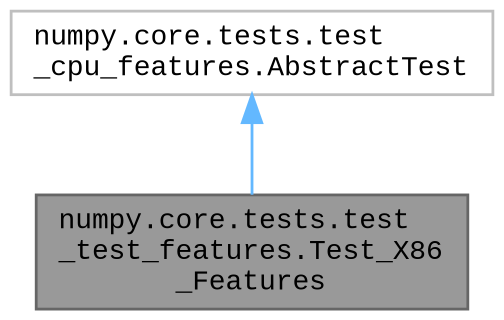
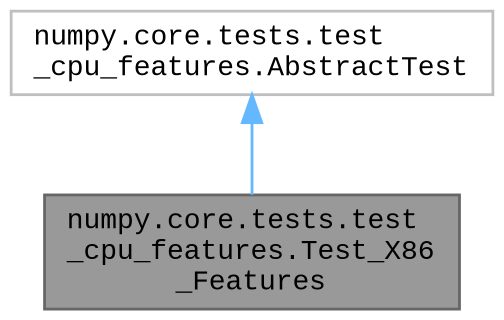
node "numpy.core.tests.test _test_features.Test_X86 _Features": label "numpy.core.tests.test _test_features.Test_X86 _Features" -> "numpy.core.tests.test _cpu_features.Test_X86 _Features"
